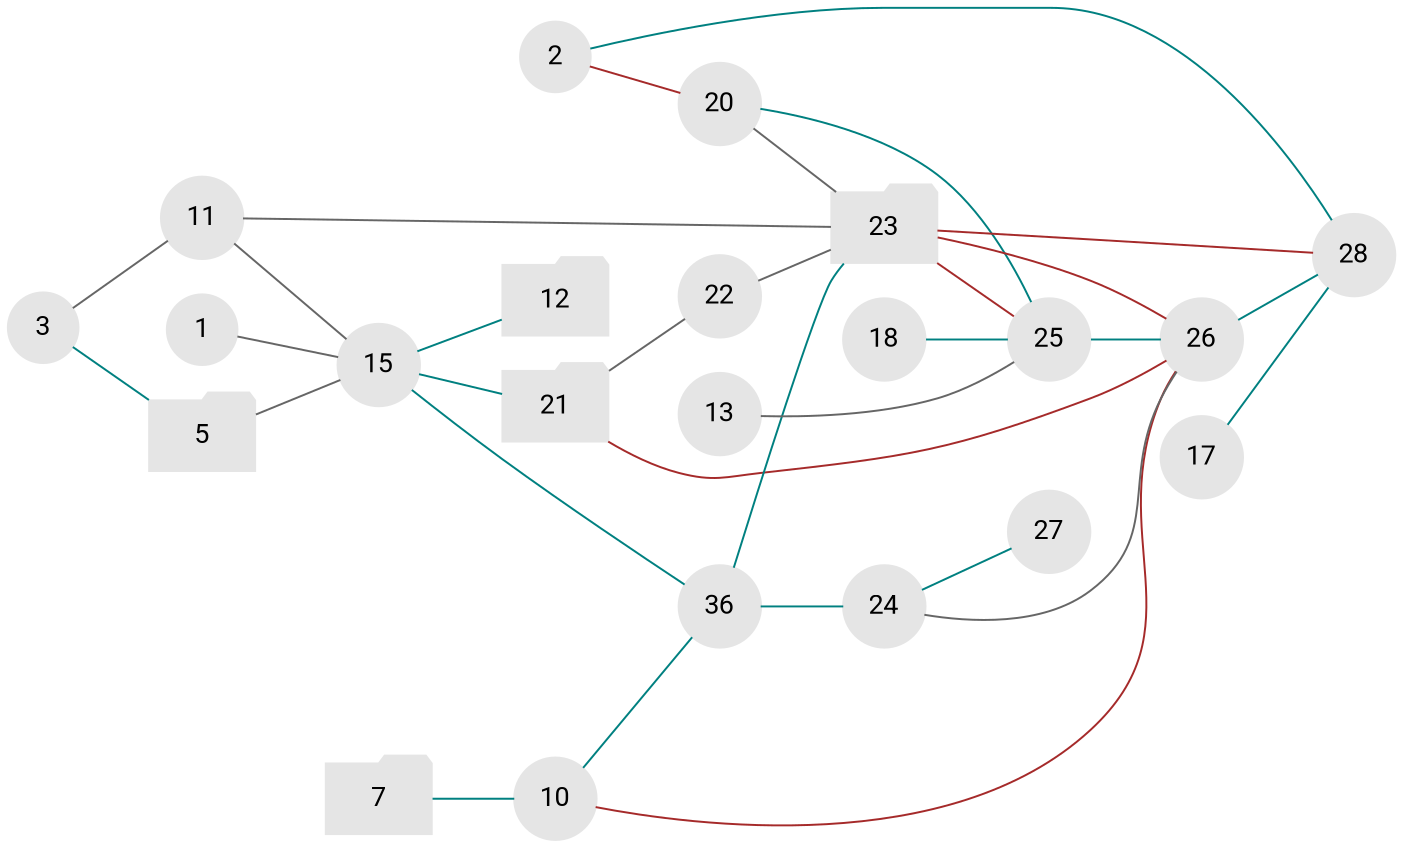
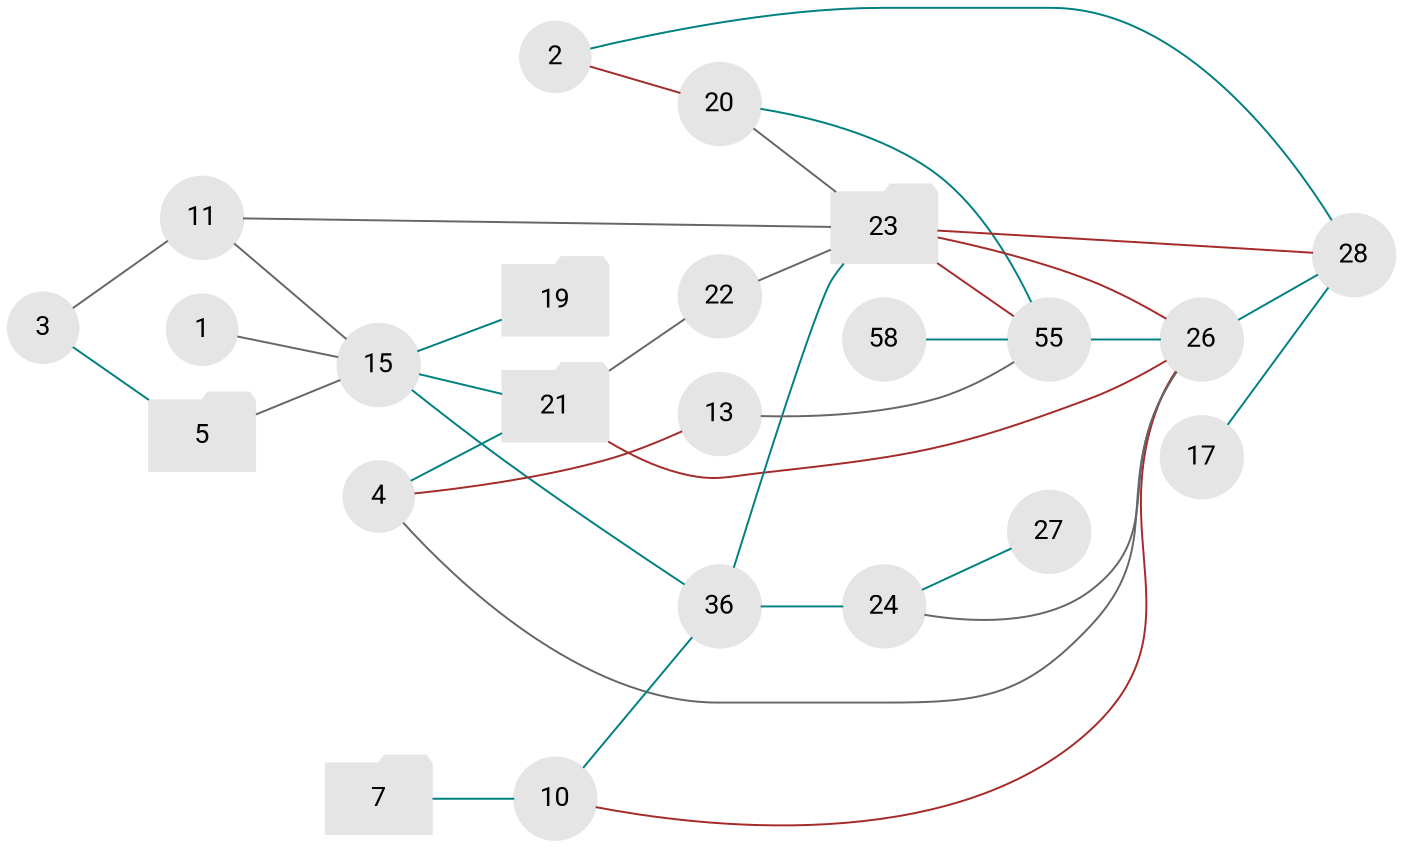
node "12": label "12" -> "19"
node "18": label "18" -> "58"
node "25": label "25" -> "55"
node "4": added
